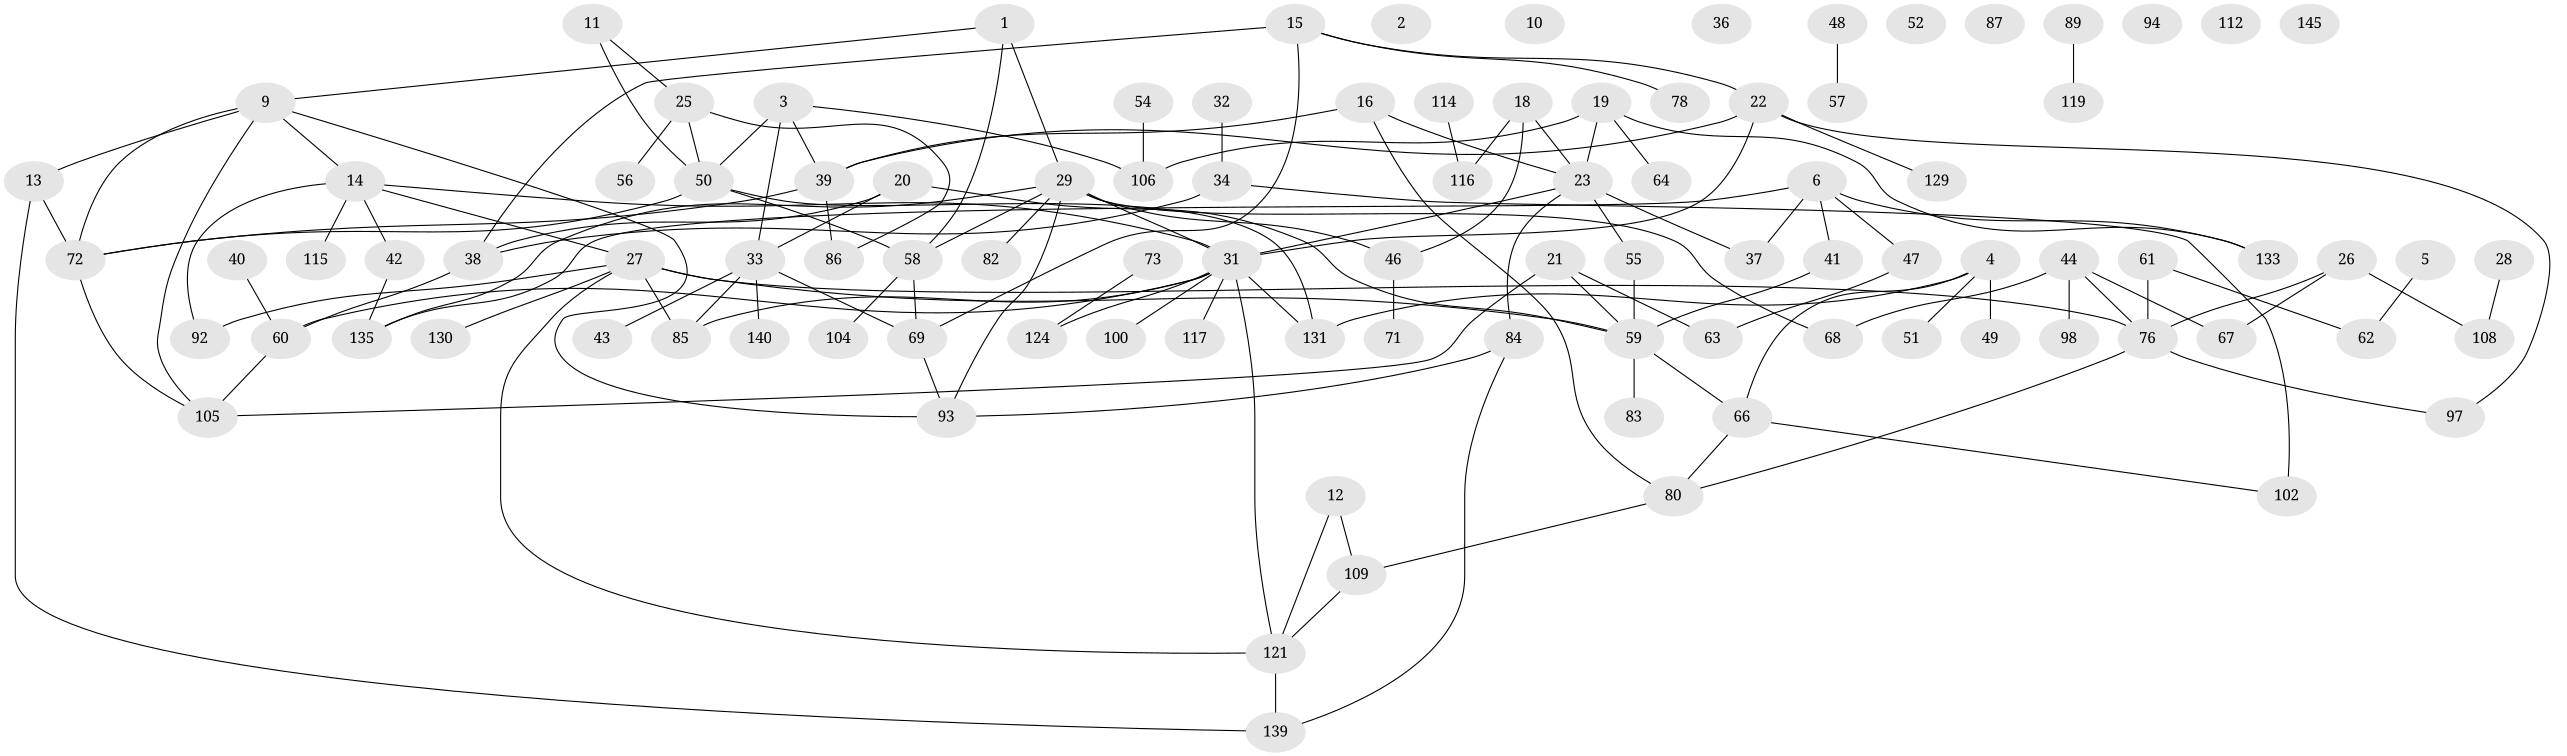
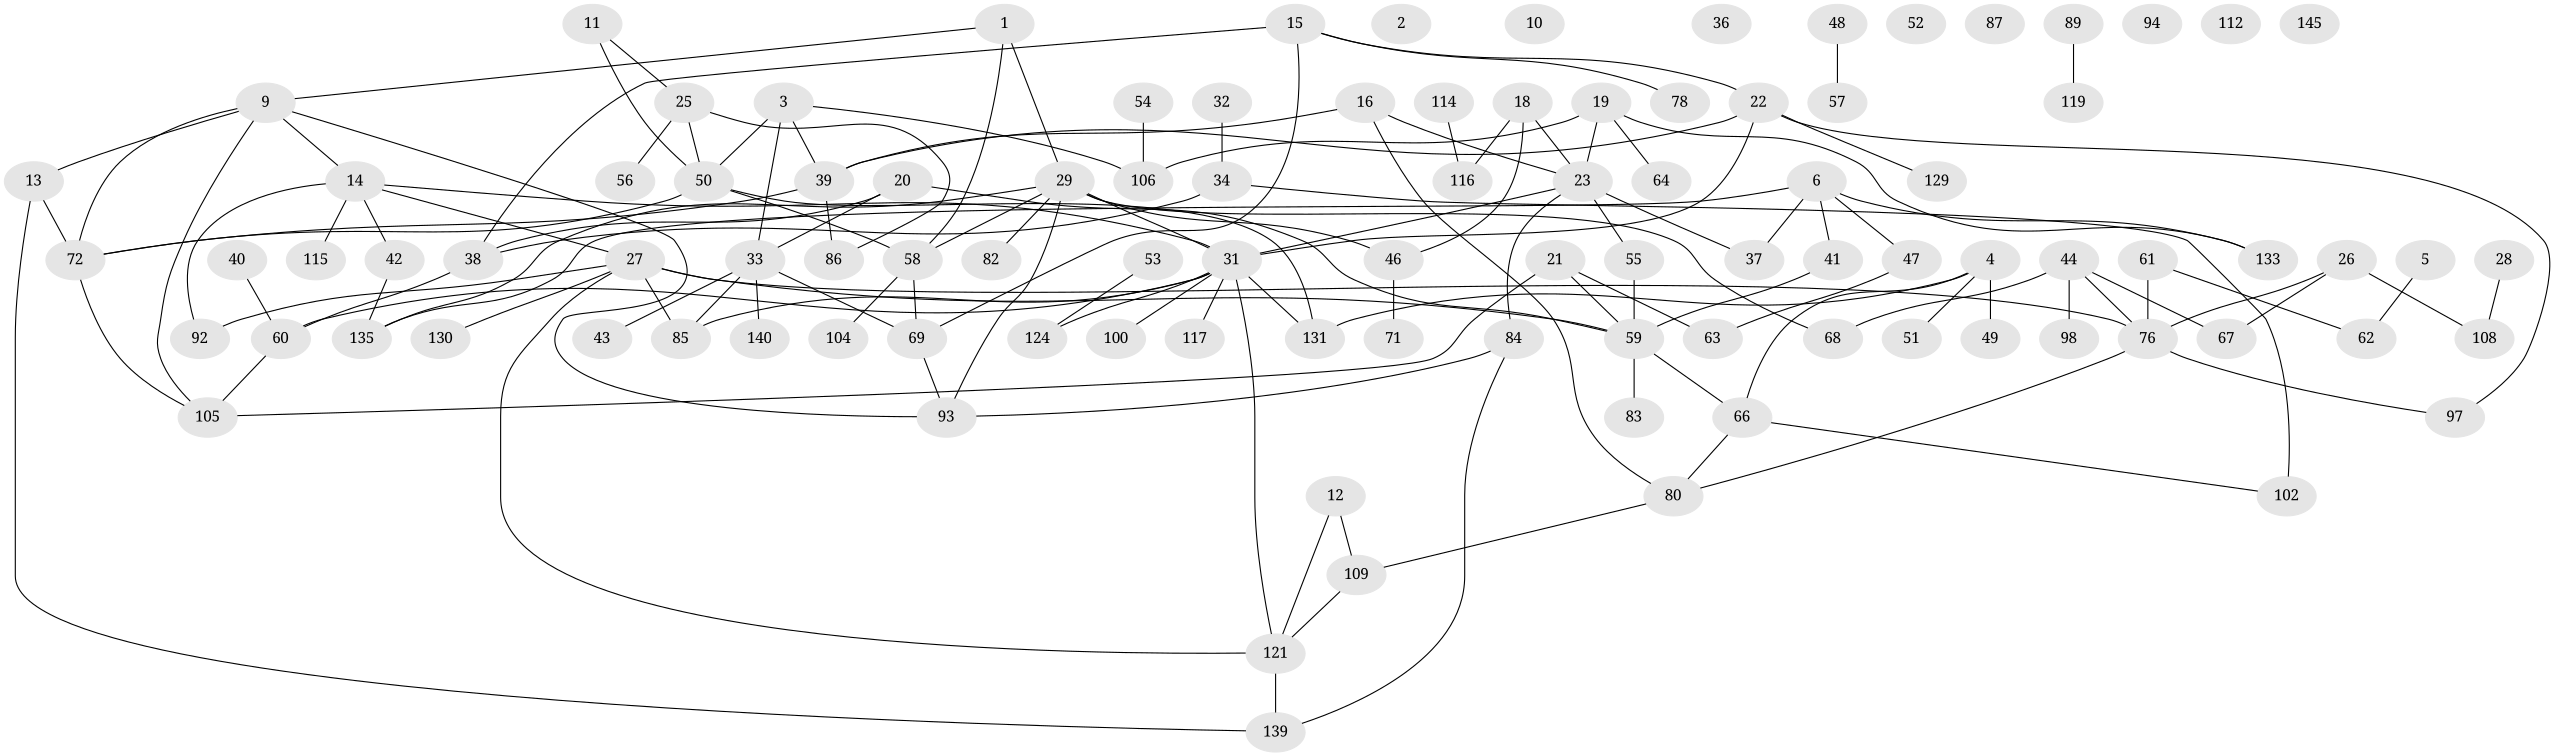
node "73": label "73" -> "53"
